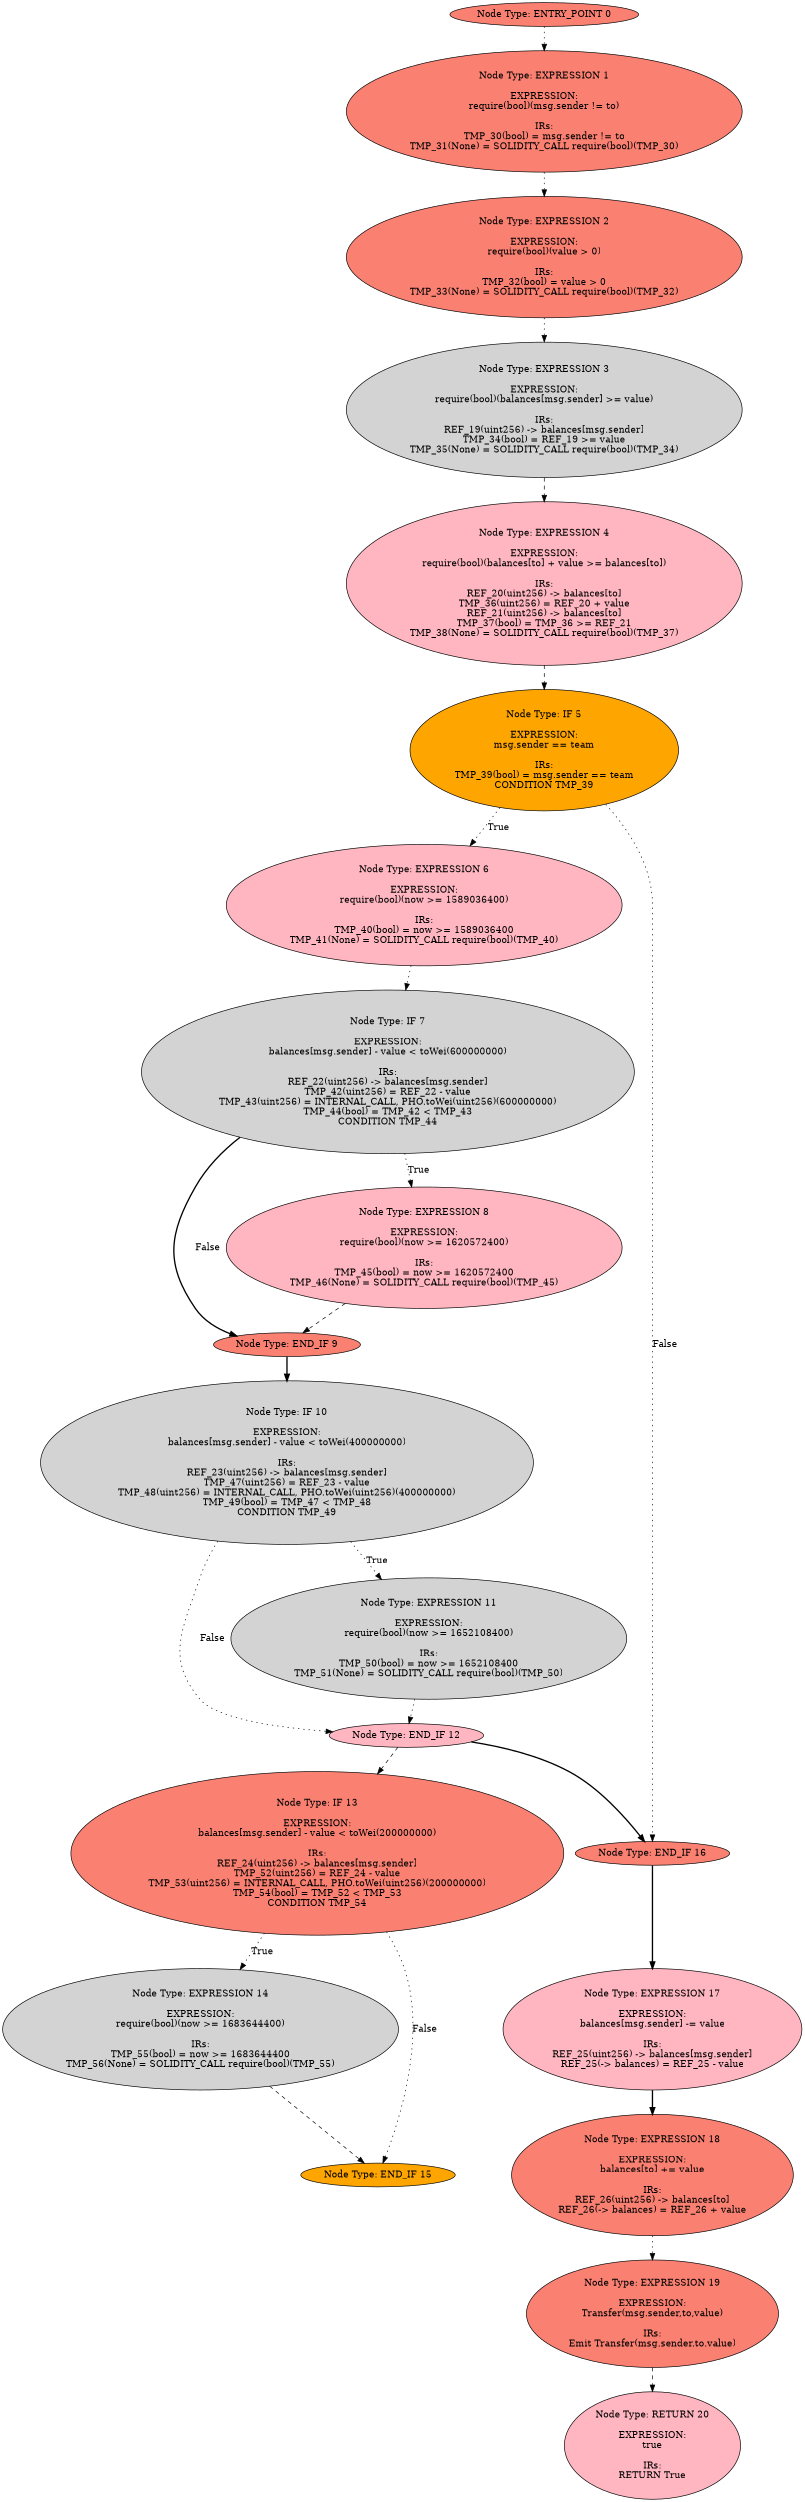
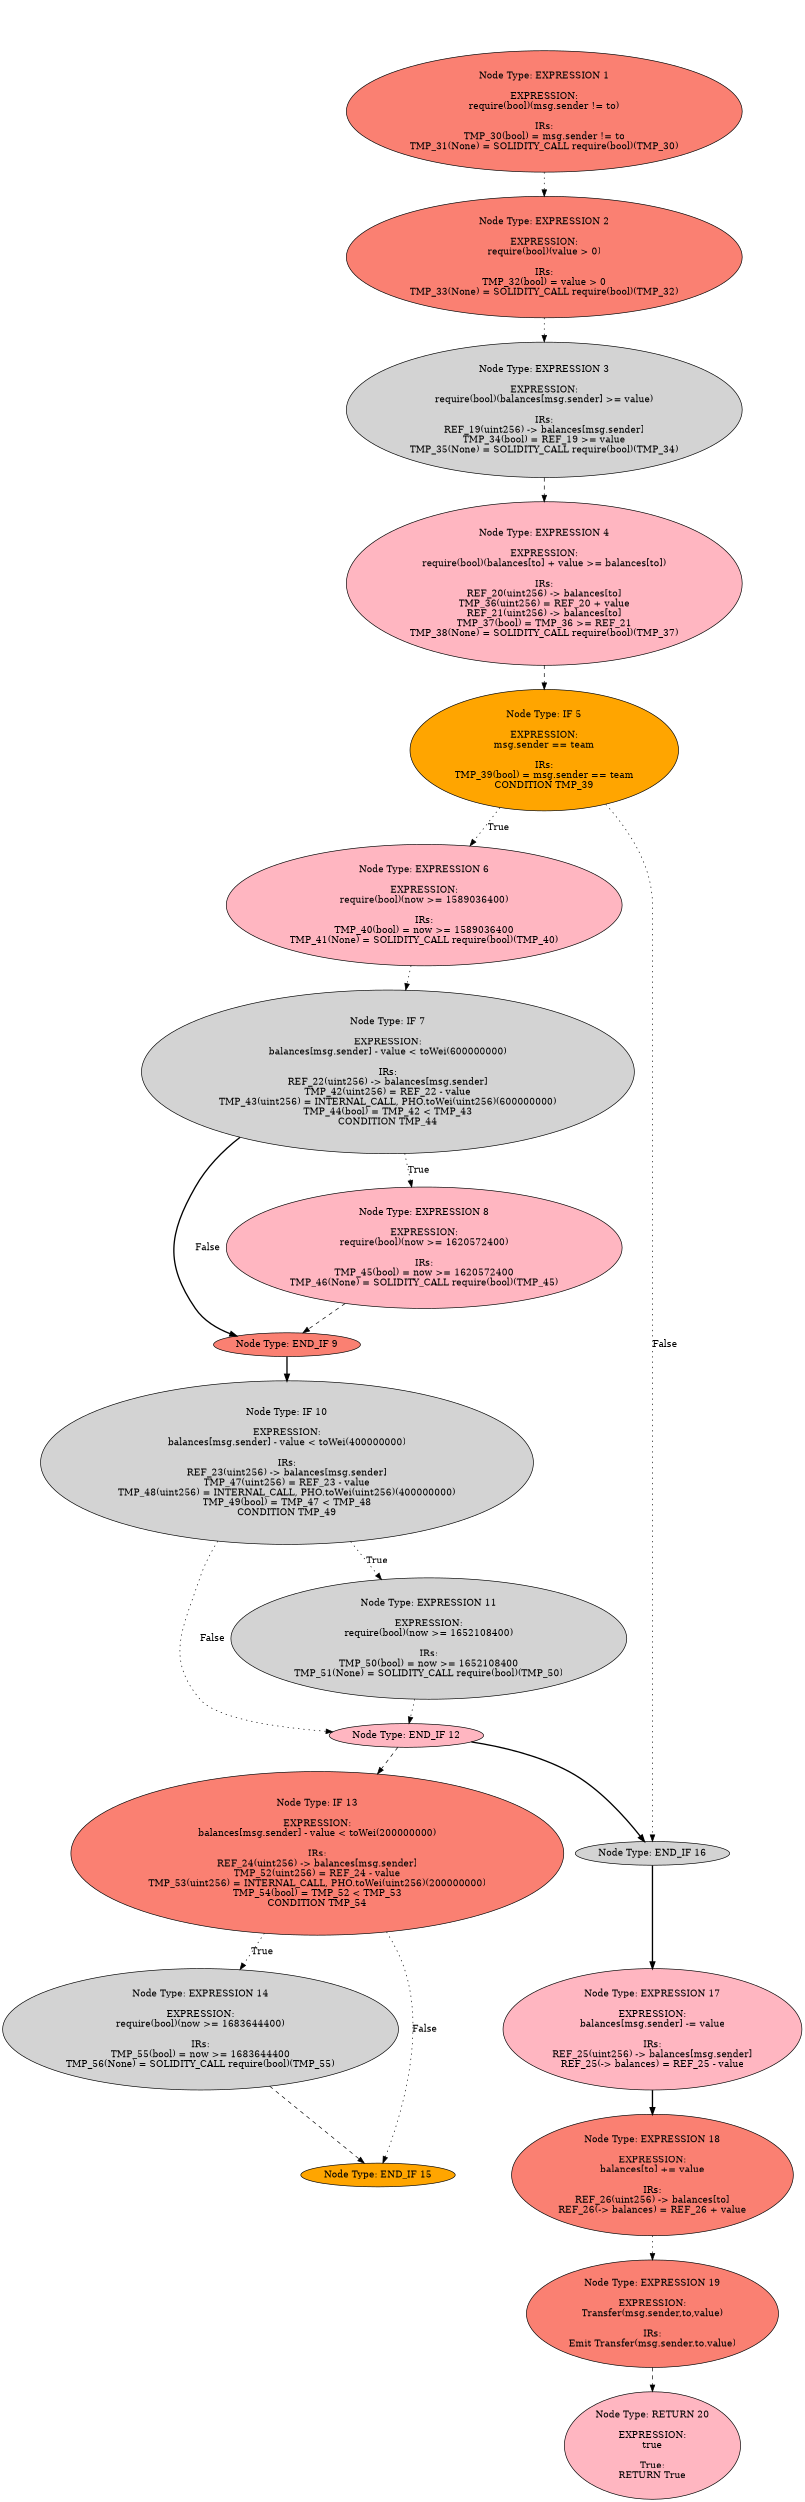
node "Node Type: ENTRY_POINT 0": removed
node "Node Type: END_IF 16": fillcolor salmon -> lightgrey
node "Node Type: RETURN 20 EXPRESSION: true IRs: RETURN True": label "Node Type: RETURN 20 EXPRESSION: true IRs: RETURN True" -> "Node Type: RETURN 20 EXPRESSION: true True: RETURN True"
